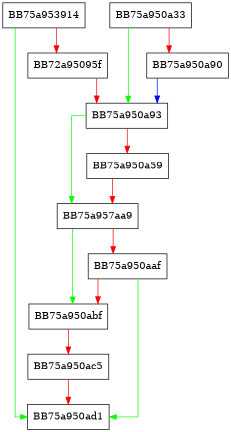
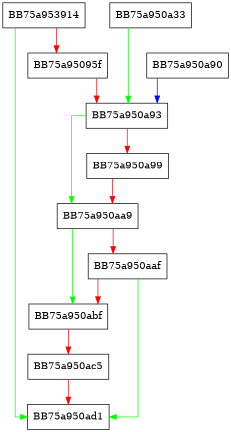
edge "BB75a950a33" -> "BB75a950a90": removed
node "BB72a95095f": label "BB72a95095f" -> "BB75a95095f"
node "BB75a950a59": label "BB75a950a59" -> "BB75a950a99"
node "BB75a957aa9": label "BB75a957aa9" -> "BB75a950aa9"
